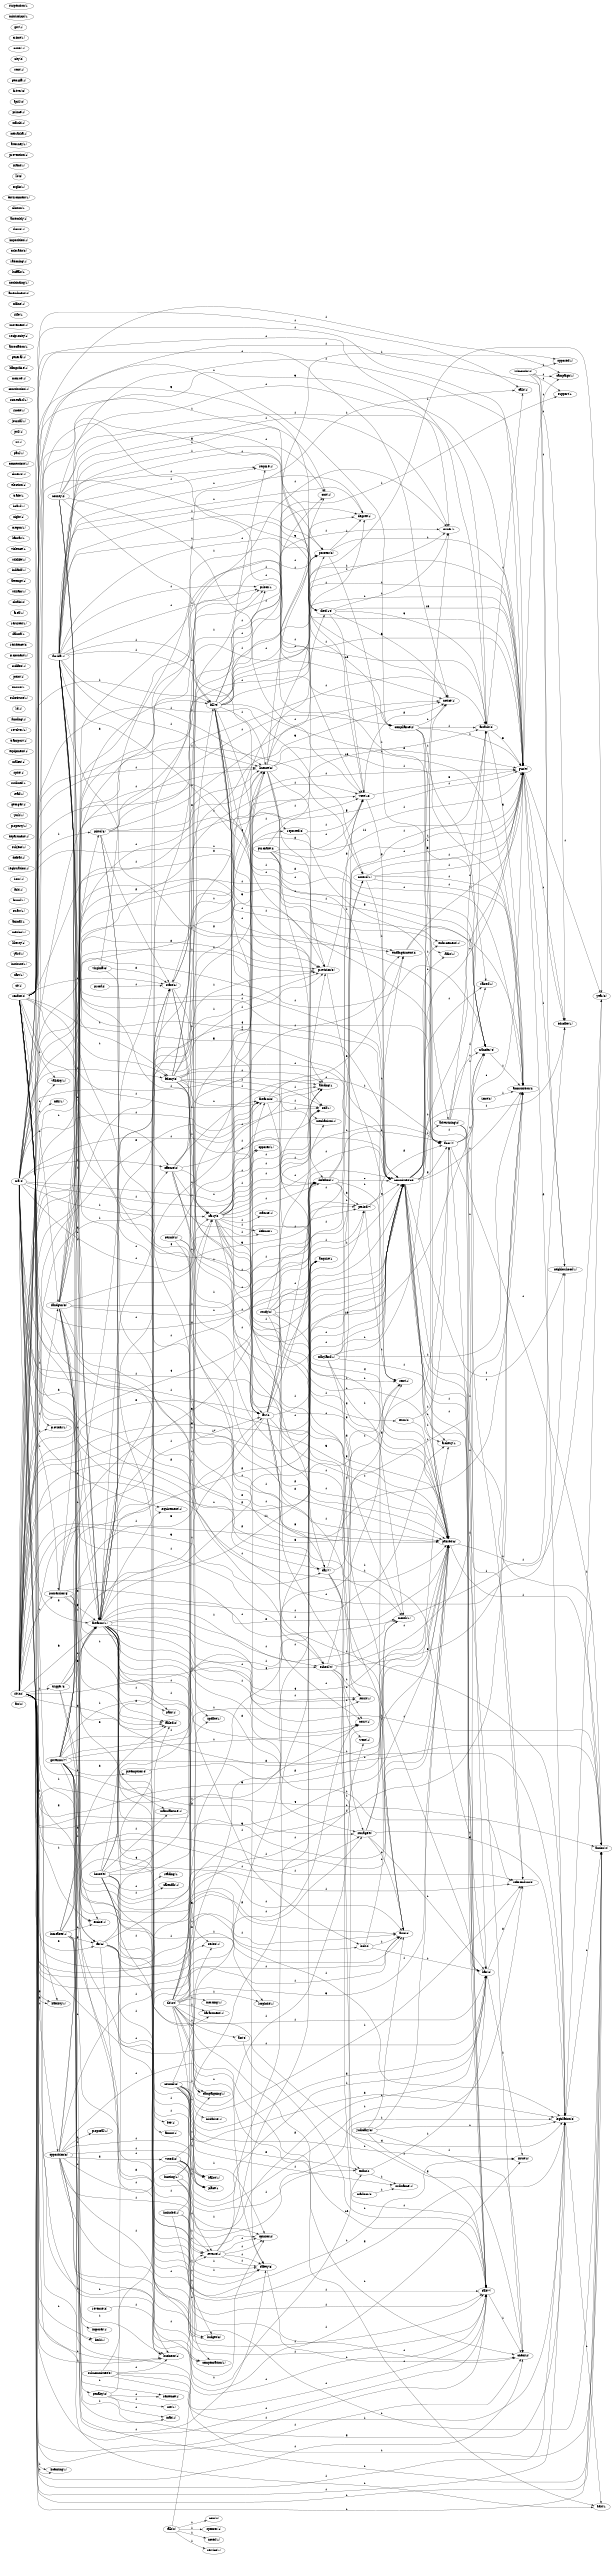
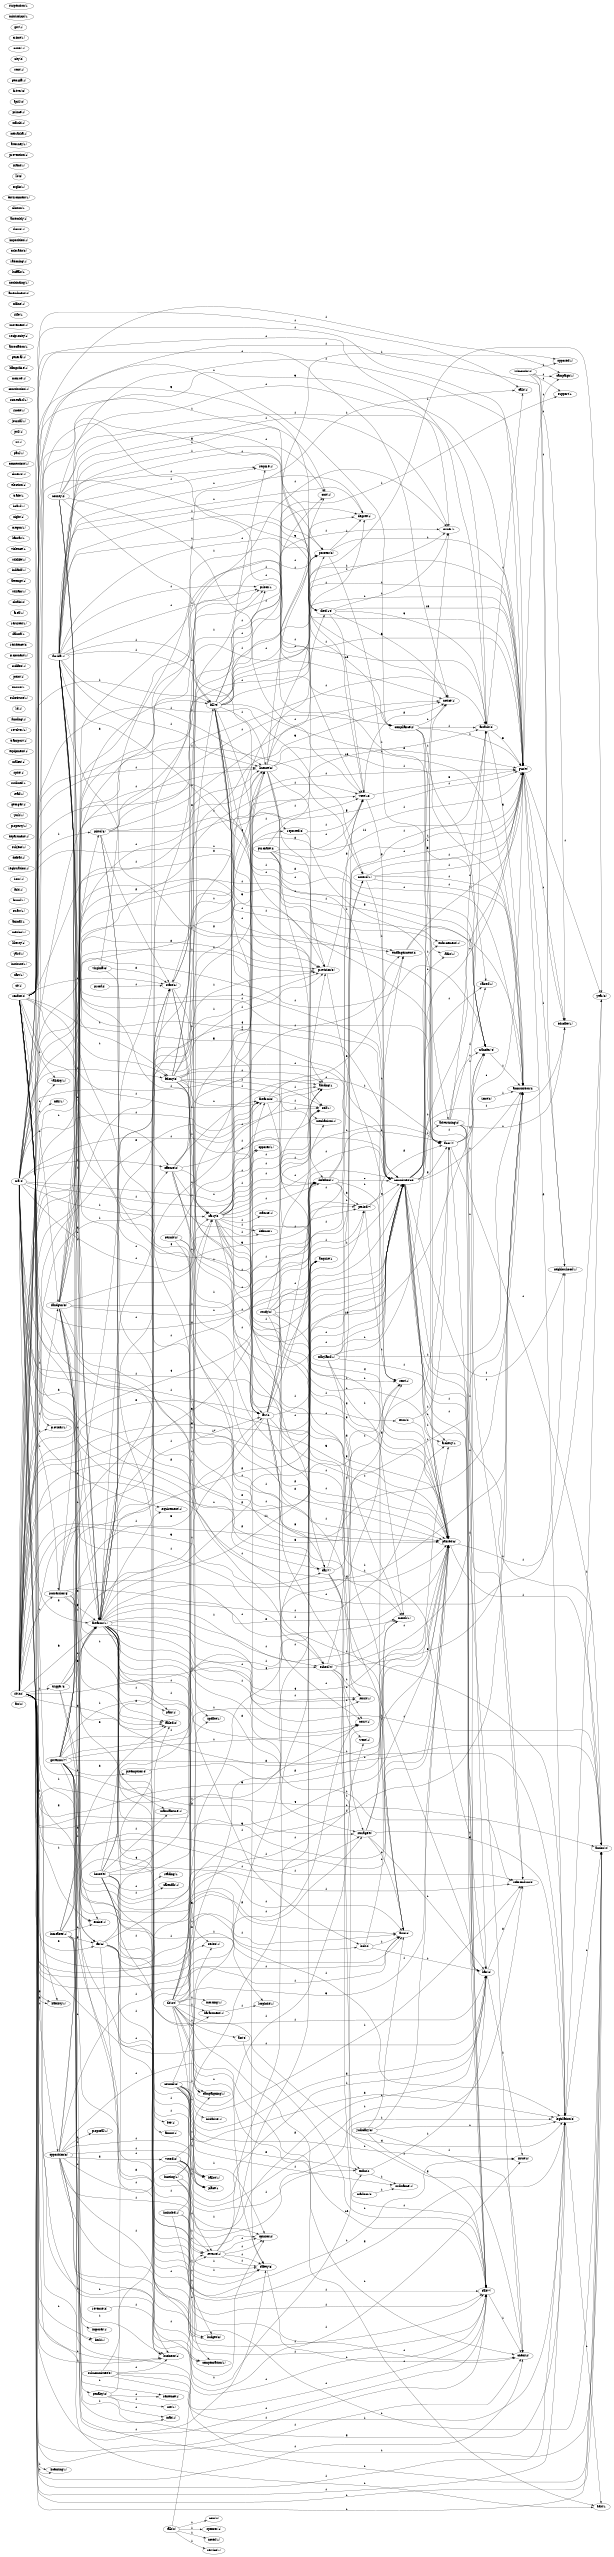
edge "month(1)" -> "educate(1)": now "advertising(2)" -> "educate(1)"
edge "firearms(1)" -> "ammunition(2)": added, label "4"
edge "hb(24)" -> "loophole(1)": now "harassment(1)" -> "loophole(1)"
